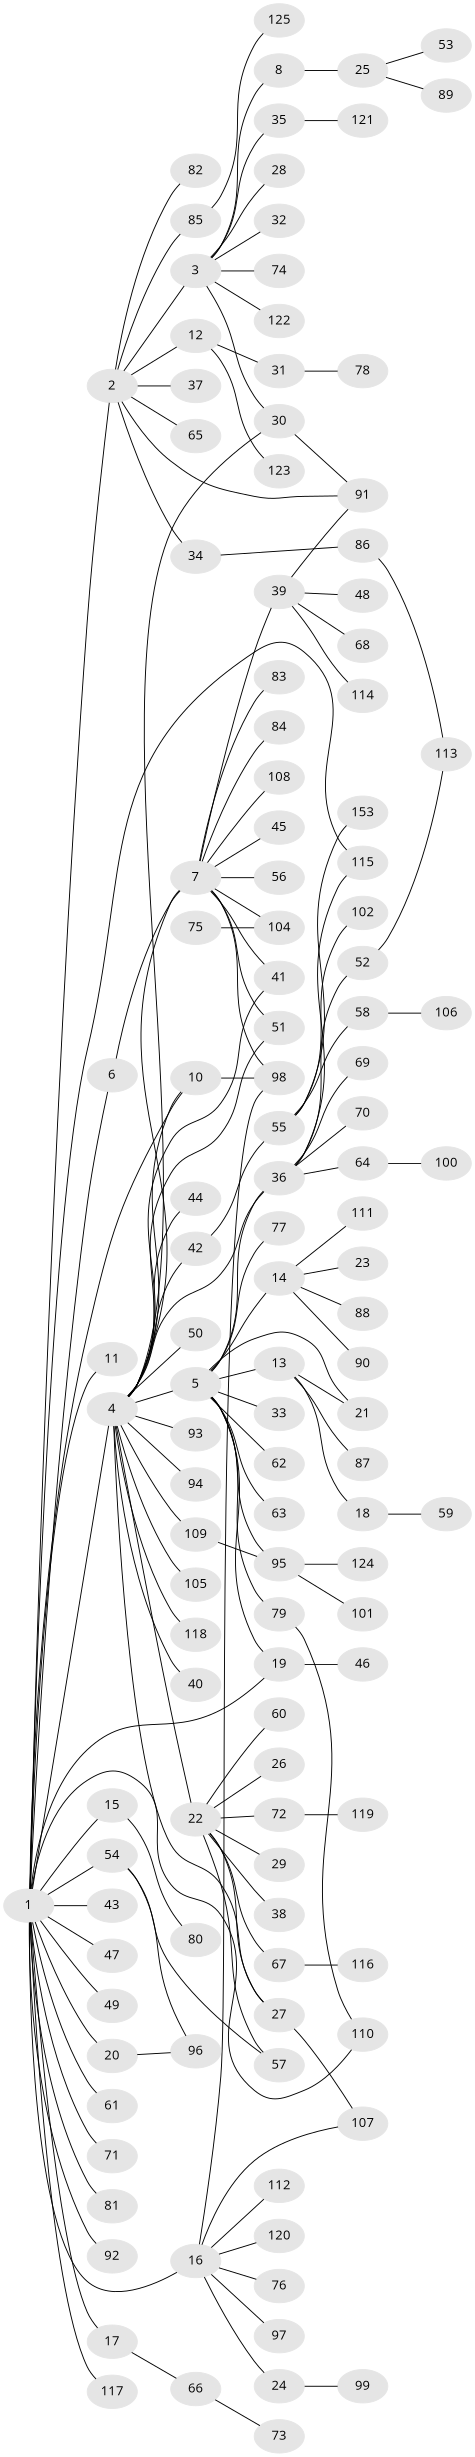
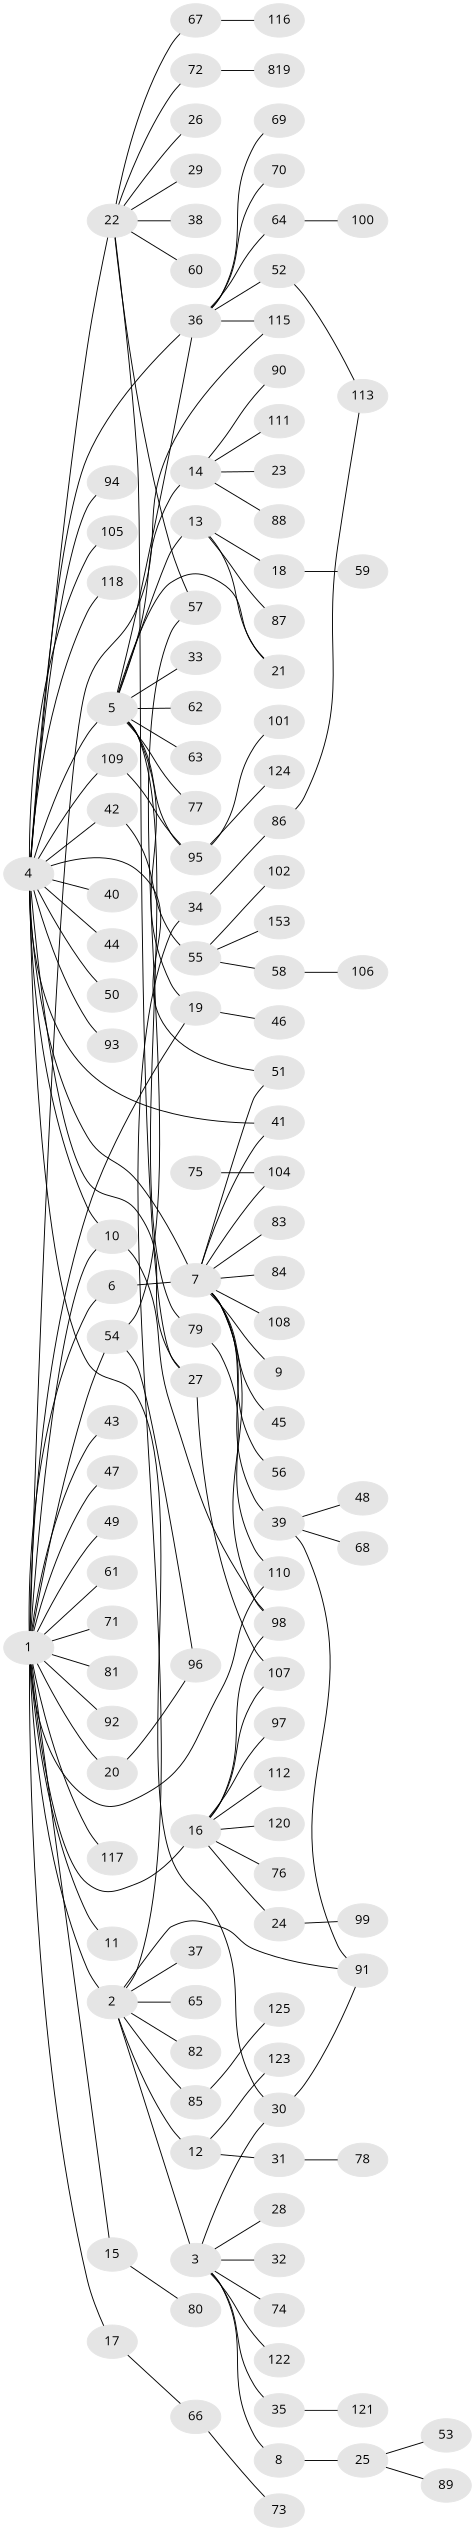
node "114": removed
node "9": added
edge "4" -- "1": removed
node "119": label "119" -> "819"
